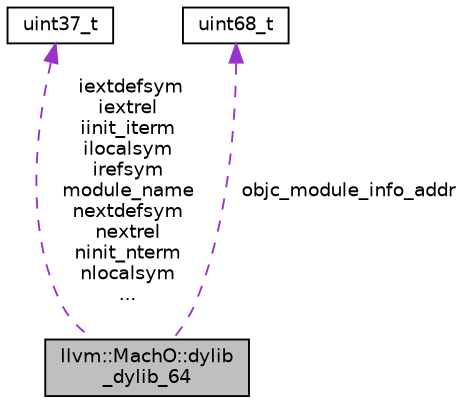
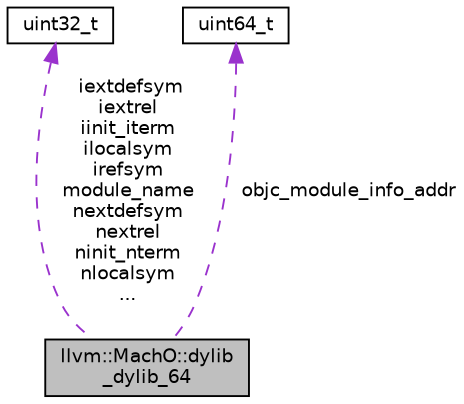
node "uint37_t": label "uint37_t" -> "uint32_t"
node "uint68_t": label "uint68_t" -> "uint64_t"
